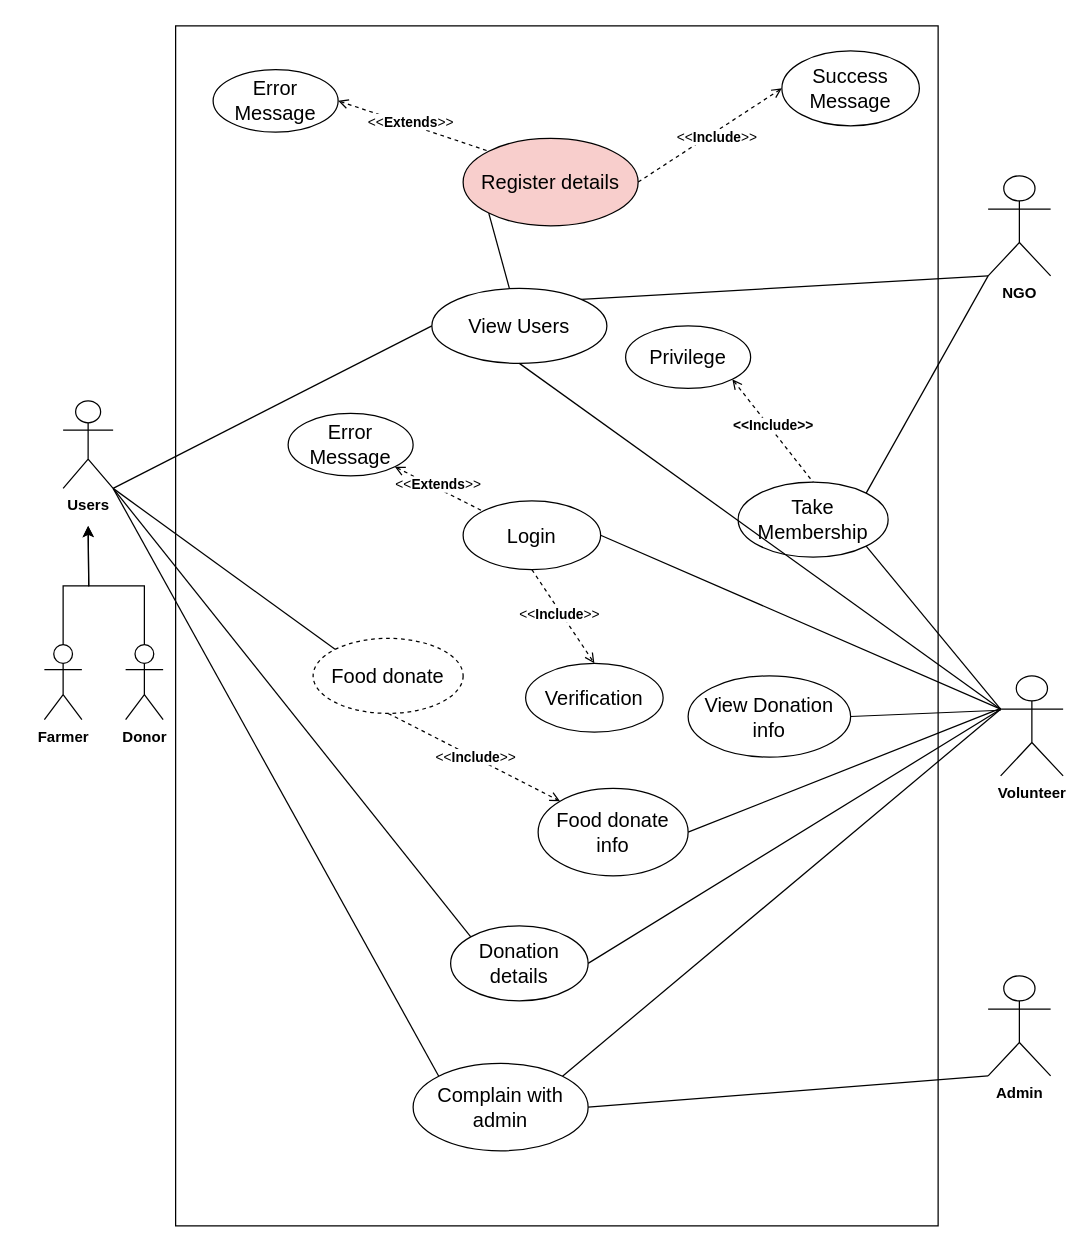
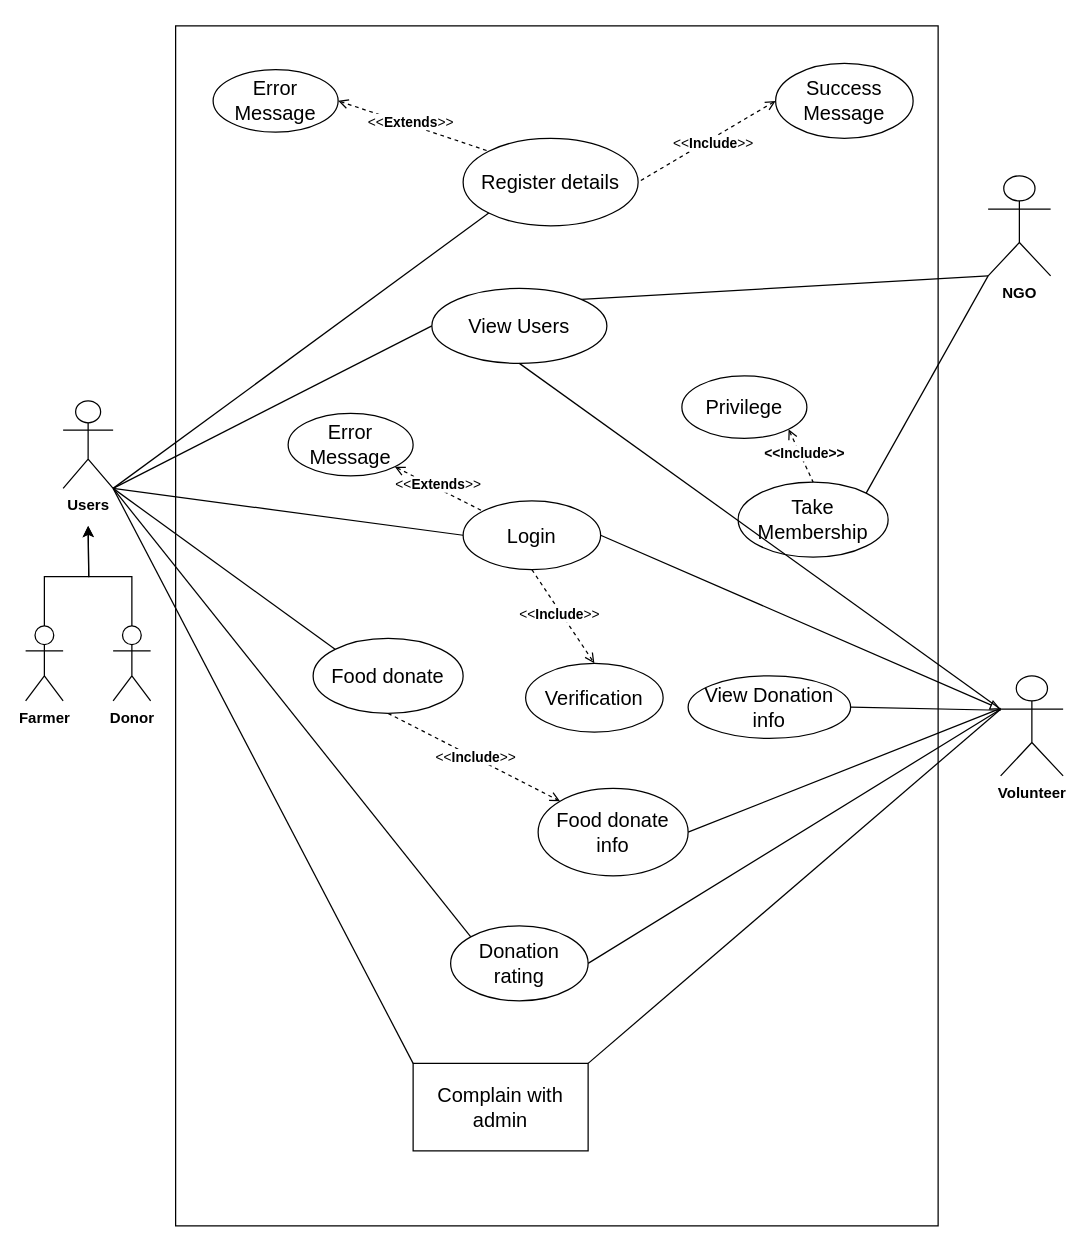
node "Success Message": moved (851, 88) -> (844, 101)
node "Register details": fillcolor #f8cecc -> #ffffff
edge "Register details" -- "View Users": now "Register details" -- "Users"
node "Privilege": moved (688, 357) -> (744, 407)
edge "Users" -- "Login": added
edge "Take Membership" -- "Volunteer": removed
node "Food donate": style dashed -> solid
node "Farmer": moved (63, 682) -> (44, 663)
node "Donor": moved (144, 682) -> (132, 663)
edge "Login" -- "Volunteer": arrowhead none -> block
node "View Donation info": size 163x81 -> 163x63
node "Donation details": label "Donation details" -> "Donation rating"
node "Admin": removed
edge "Admin" -- "Complain with admin": removed
node "Complain with admin": shape ellipse -> rectangle
